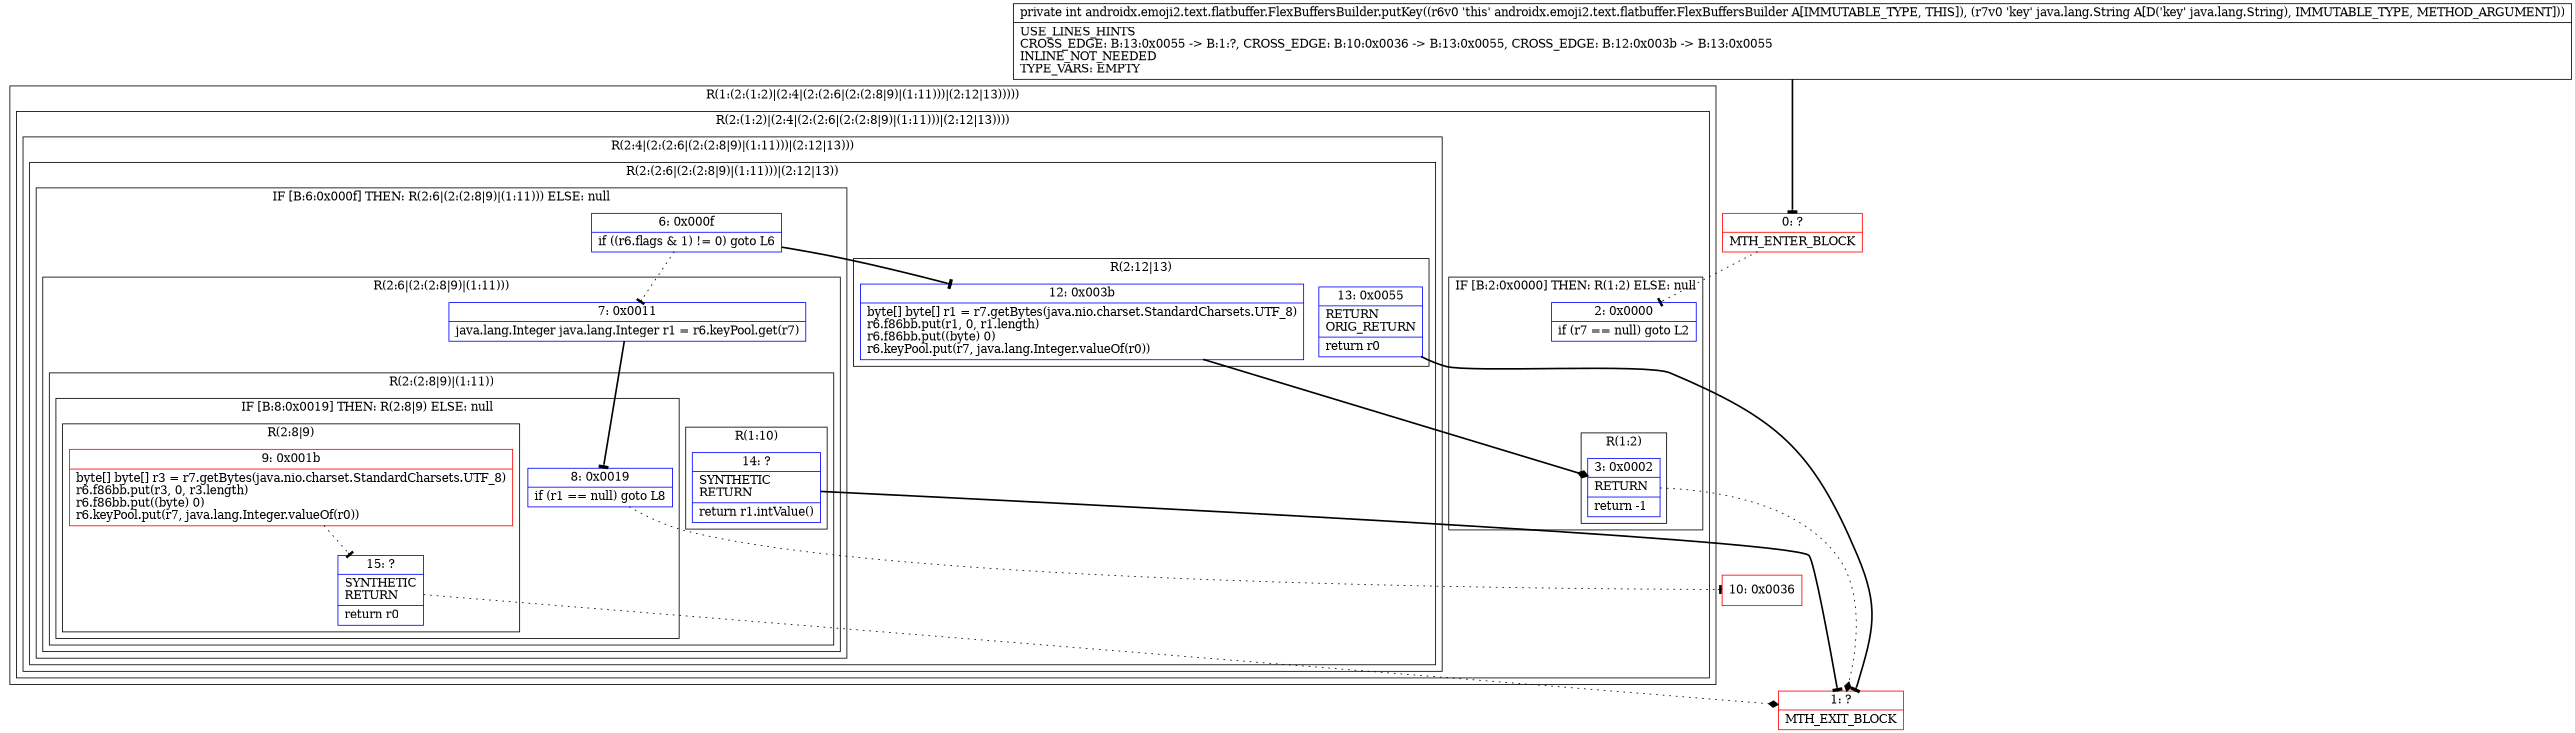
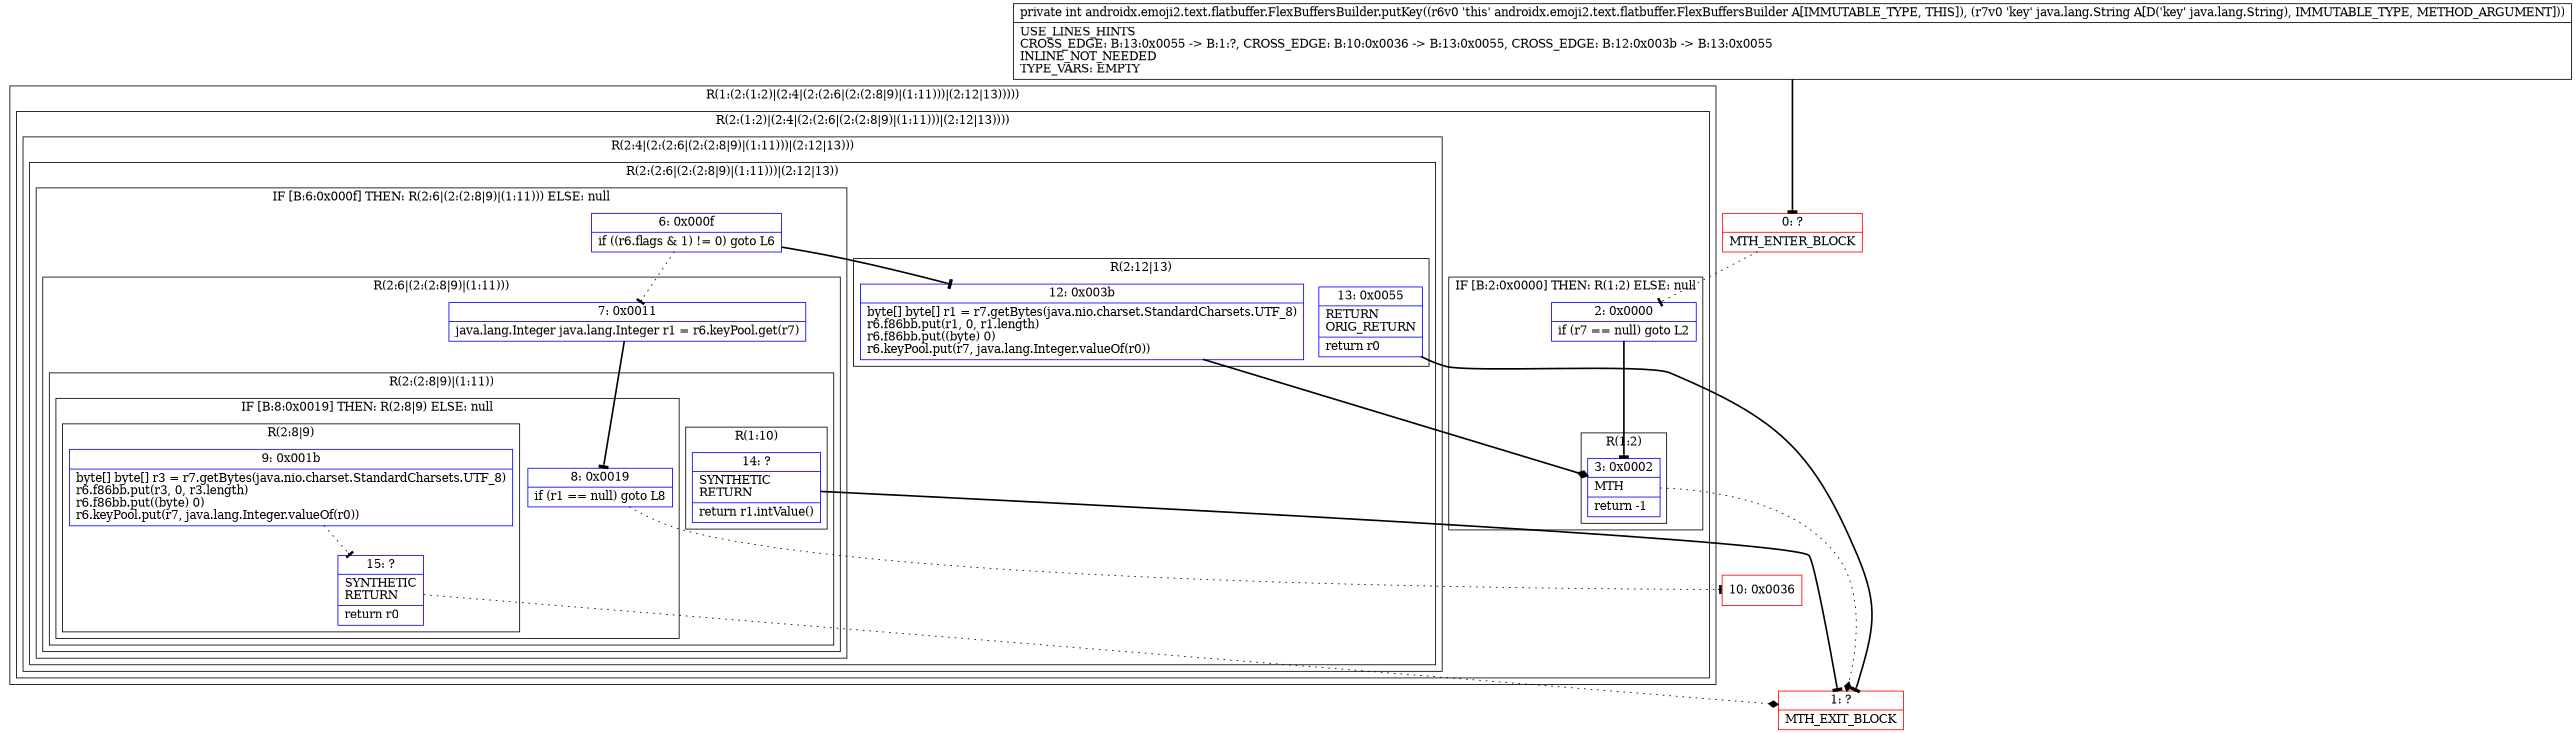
edge "2: 0x0000" -> "3: 0x0002": added
node "3: 0x0002": text "RETURN" -> "MTH"
node "9: 0x001b": color red -> blue
